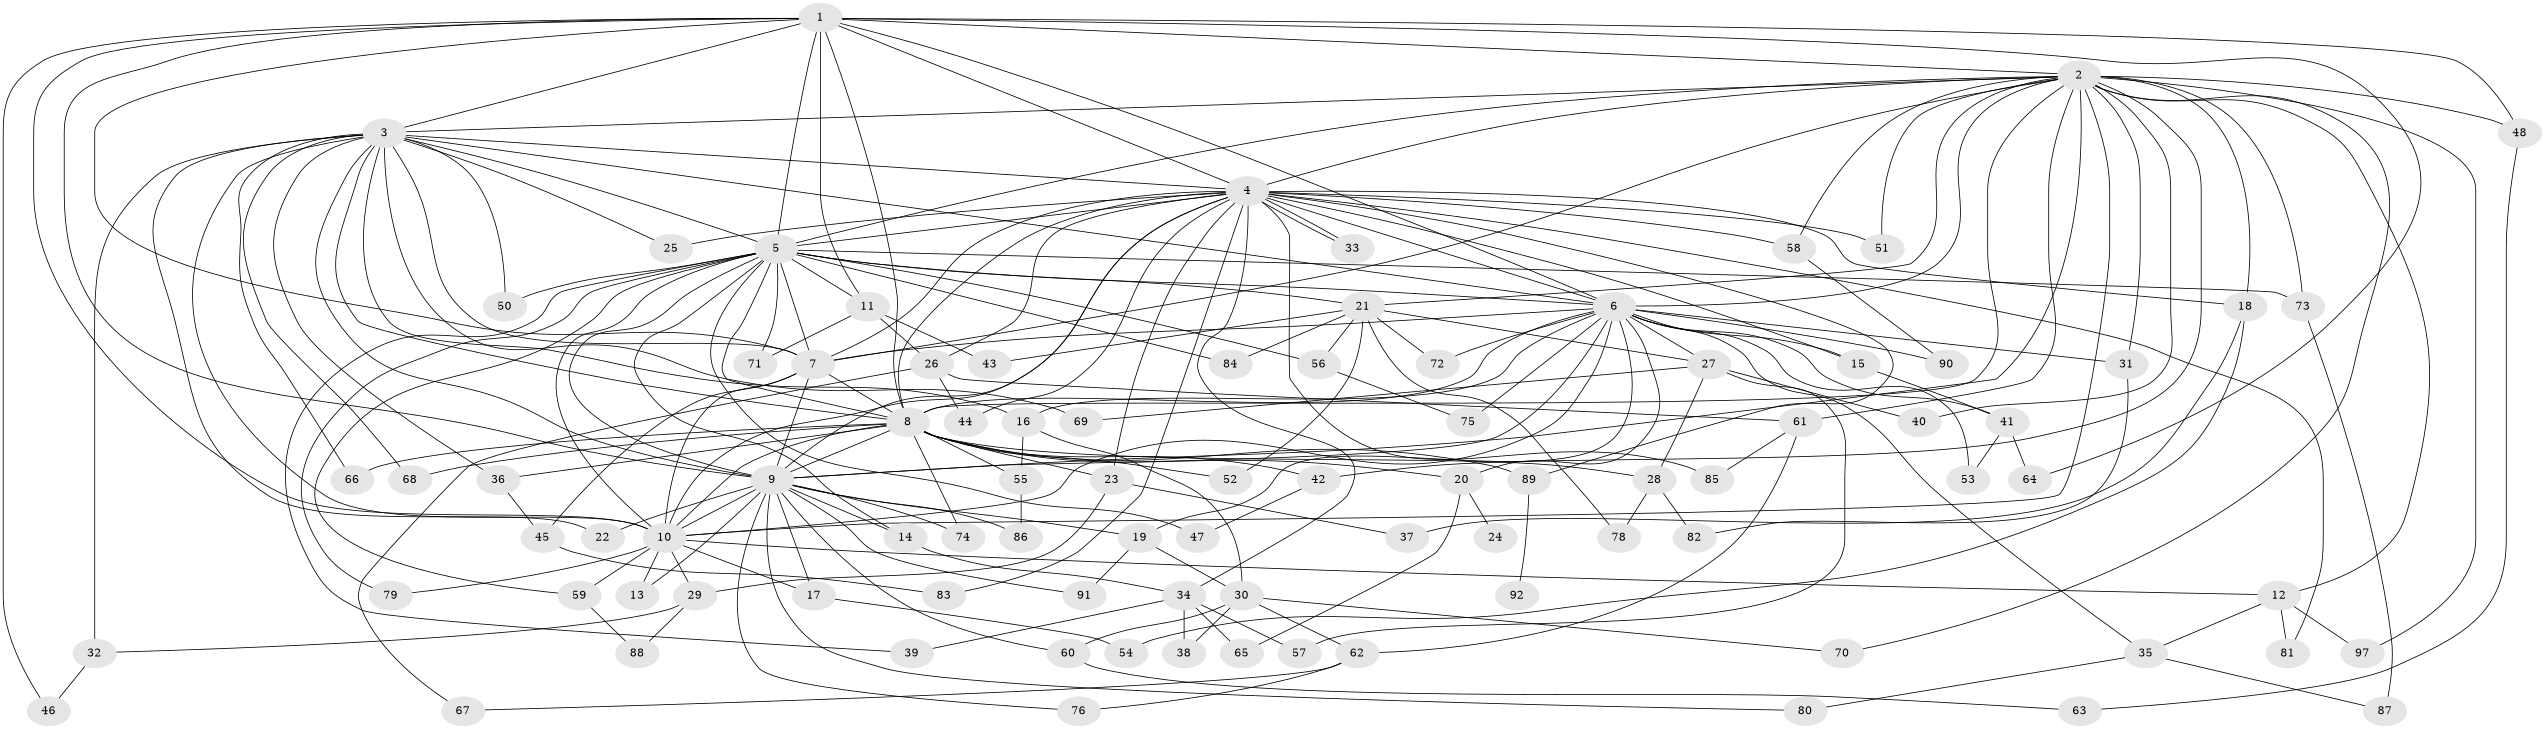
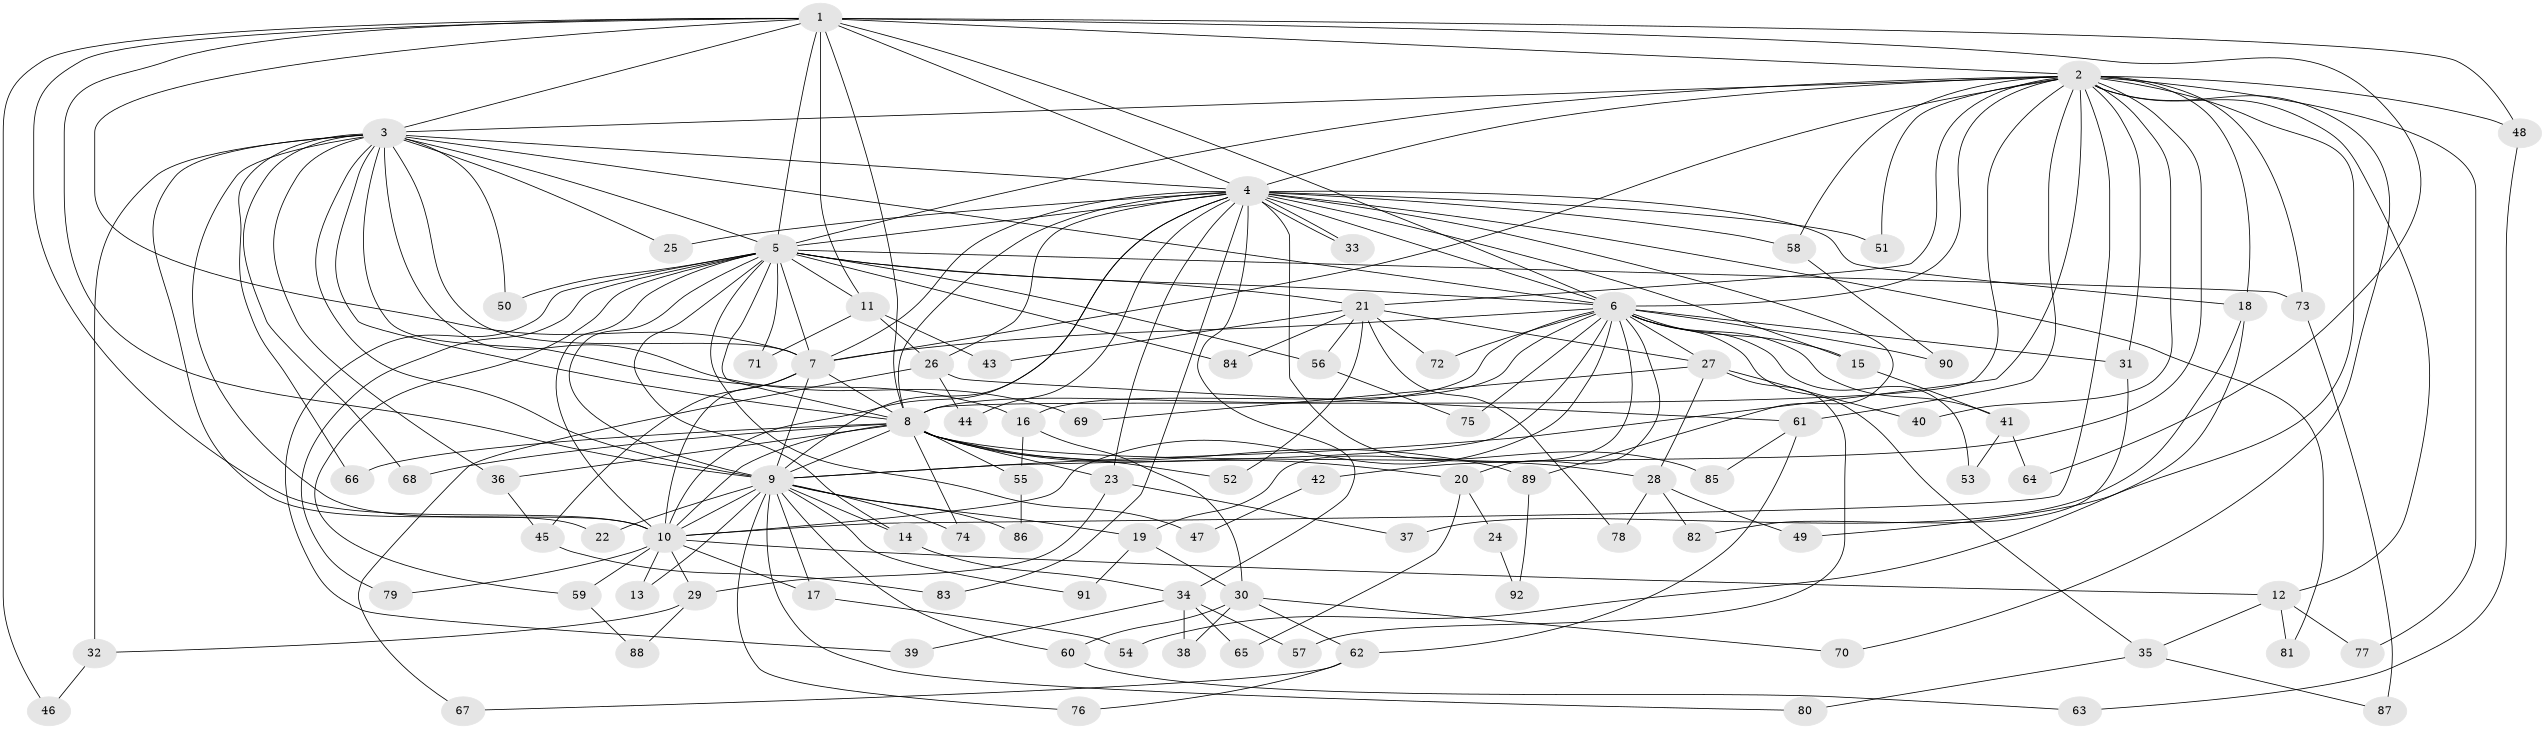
edge "8" -- "42": removed
node "49": added
edge "24" -- "92": added
node "97": label "97" -> "77"
